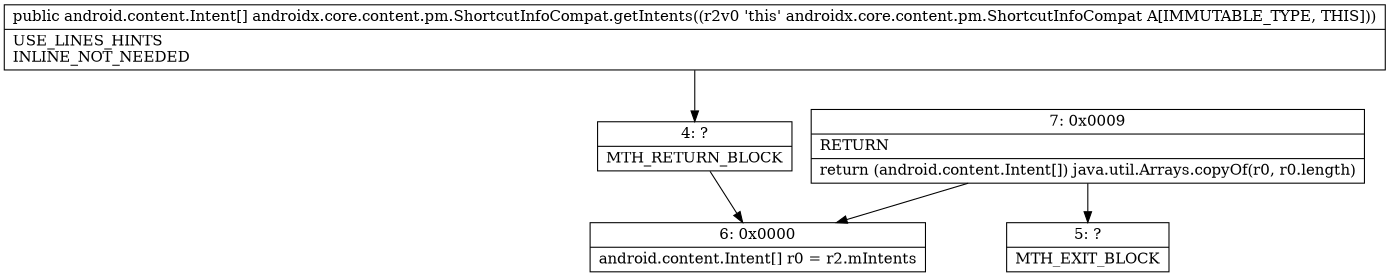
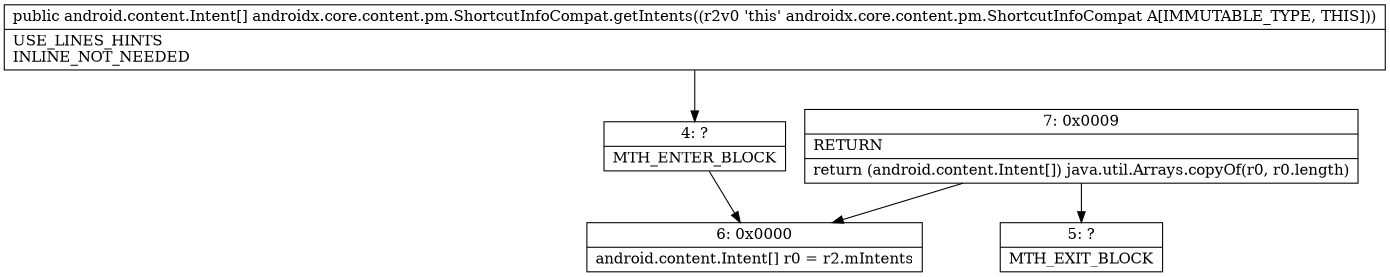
node "4: ?": text "MTH_RETURN_BLOCK" -> "MTH_ENTER_BLOCK"
